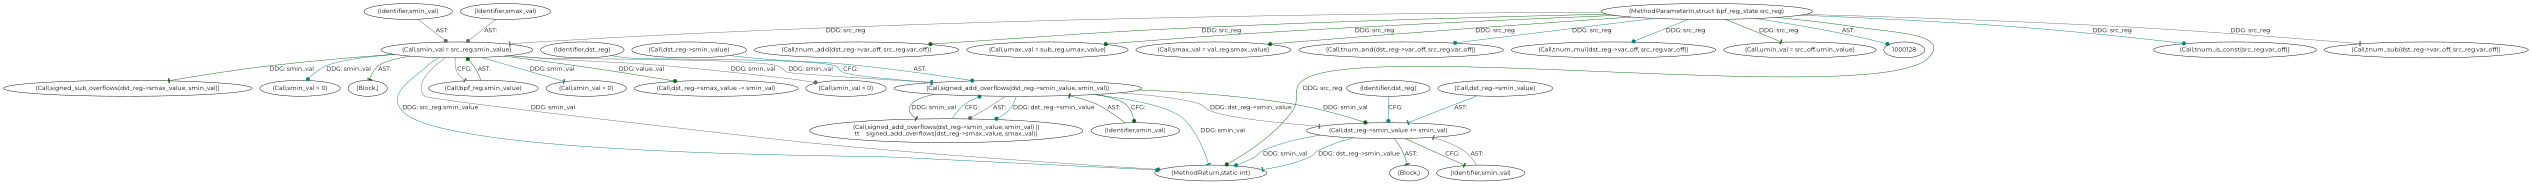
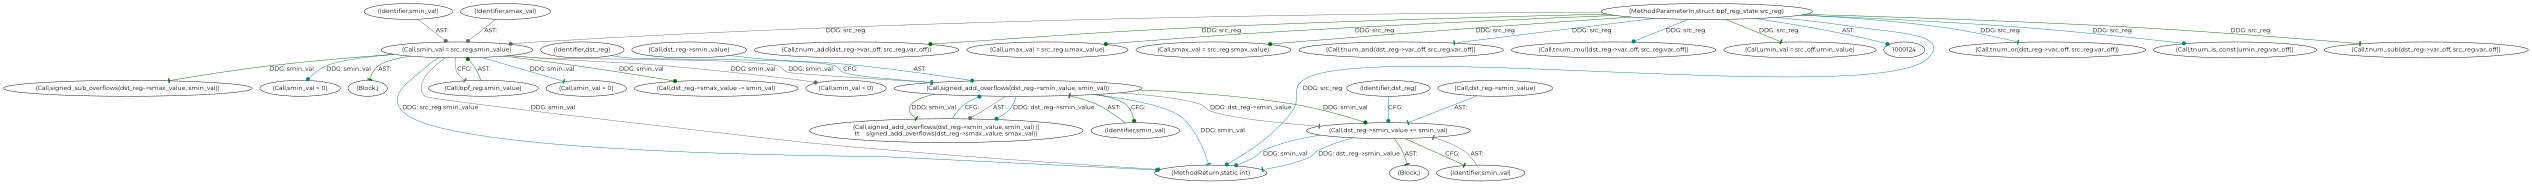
edge "(MethodParameterIn,struct bpf_reg_state src_reg)" -> "(Call,smin_val = src_reg.smin_value)": arrowhead tee -> dot
edge "(MethodParameterIn,struct bpf_reg_state src_reg)" -> "(Call,tnum_sub(dst_reg->var_off, src_reg.var_off))": color gray40 -> darkgreen
edge "(MethodParameterIn,struct bpf_reg_state src_reg)" -> "(Call,tnum_and(dst_reg->var_off, src_reg.var_off))": arrowhead dot -> tee
node "(Call,umax_val = sub_reg.umax_value)": label "(Call,umax_val = sub_reg.umax_value)" -> "(Call,umax_val = src_reg.umax_value)"
node "(Call,smax_val = val_reg.smax_value)": label "(Call,smax_val = val_reg.smax_value)" -> "(Call,smax_val = src_reg.smax_value)"
node "1000128": label "1000128" -> "1000124"
node "(Call,tnum_or(dst_reg->var_off, src_reg.var_off))": added
node "(Call,tnum_is_const(src_reg.var_off))": label "(Call,tnum_is_const(src_reg.var_off))" -> "(Call,tnum_is_const(umin_reg.var_off))"
edge "(Call,smin_val = src_reg.smin_value)" -> "(Call,dst_reg->smax_value -= smin_val)": label "DDG: value_val" -> "DDG: smin_val"
edge "(MethodParameterIn,struct bpf_reg_state src_reg)" -> "(MethodReturn,static int)": color darkgreen -> teal
